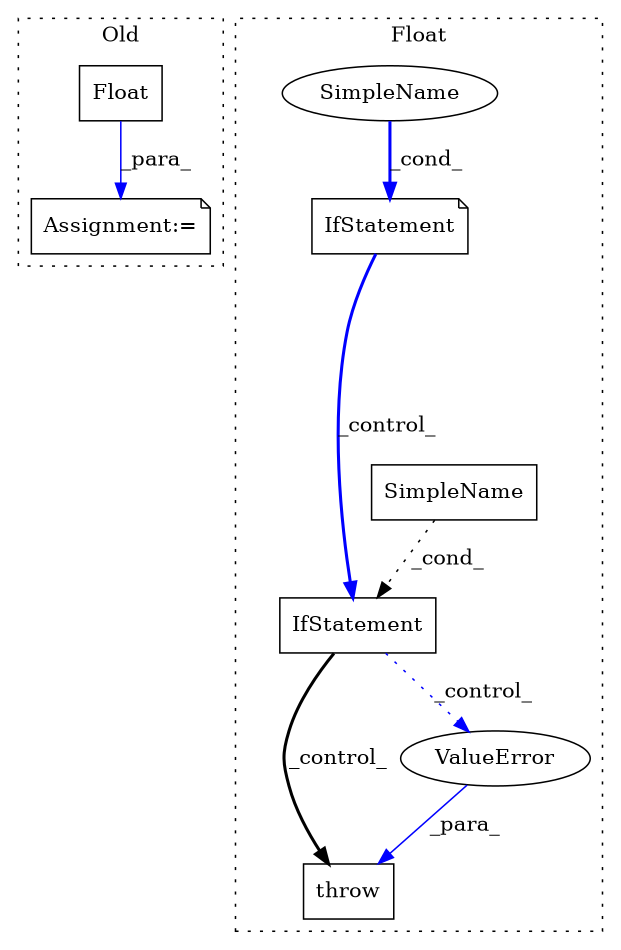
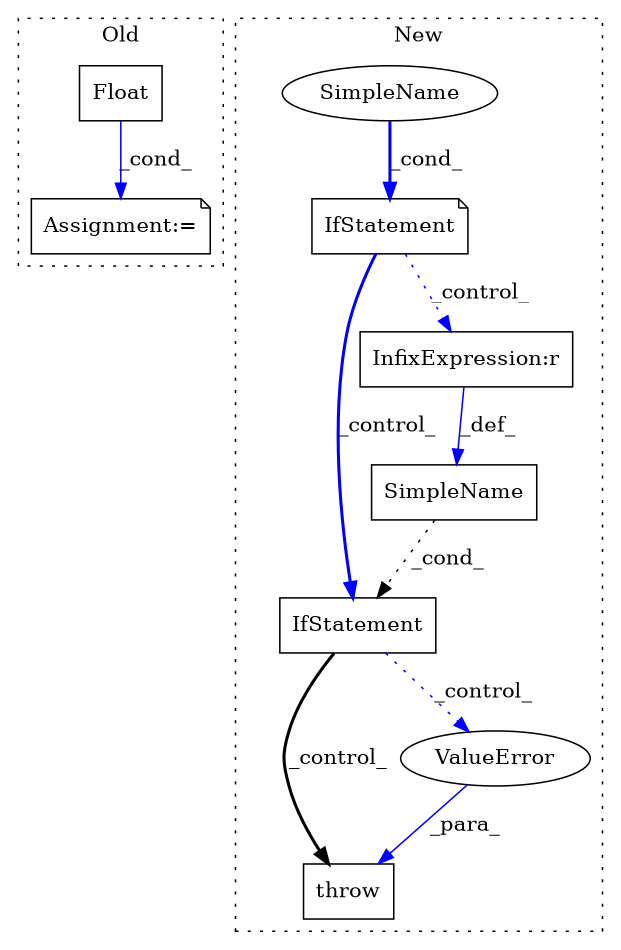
cluster "Float": label "Float" -> "New"
edge "Float" -> "Assignment:=": label "_para_" -> "_cond_"
node "InfixExpression:r": added
